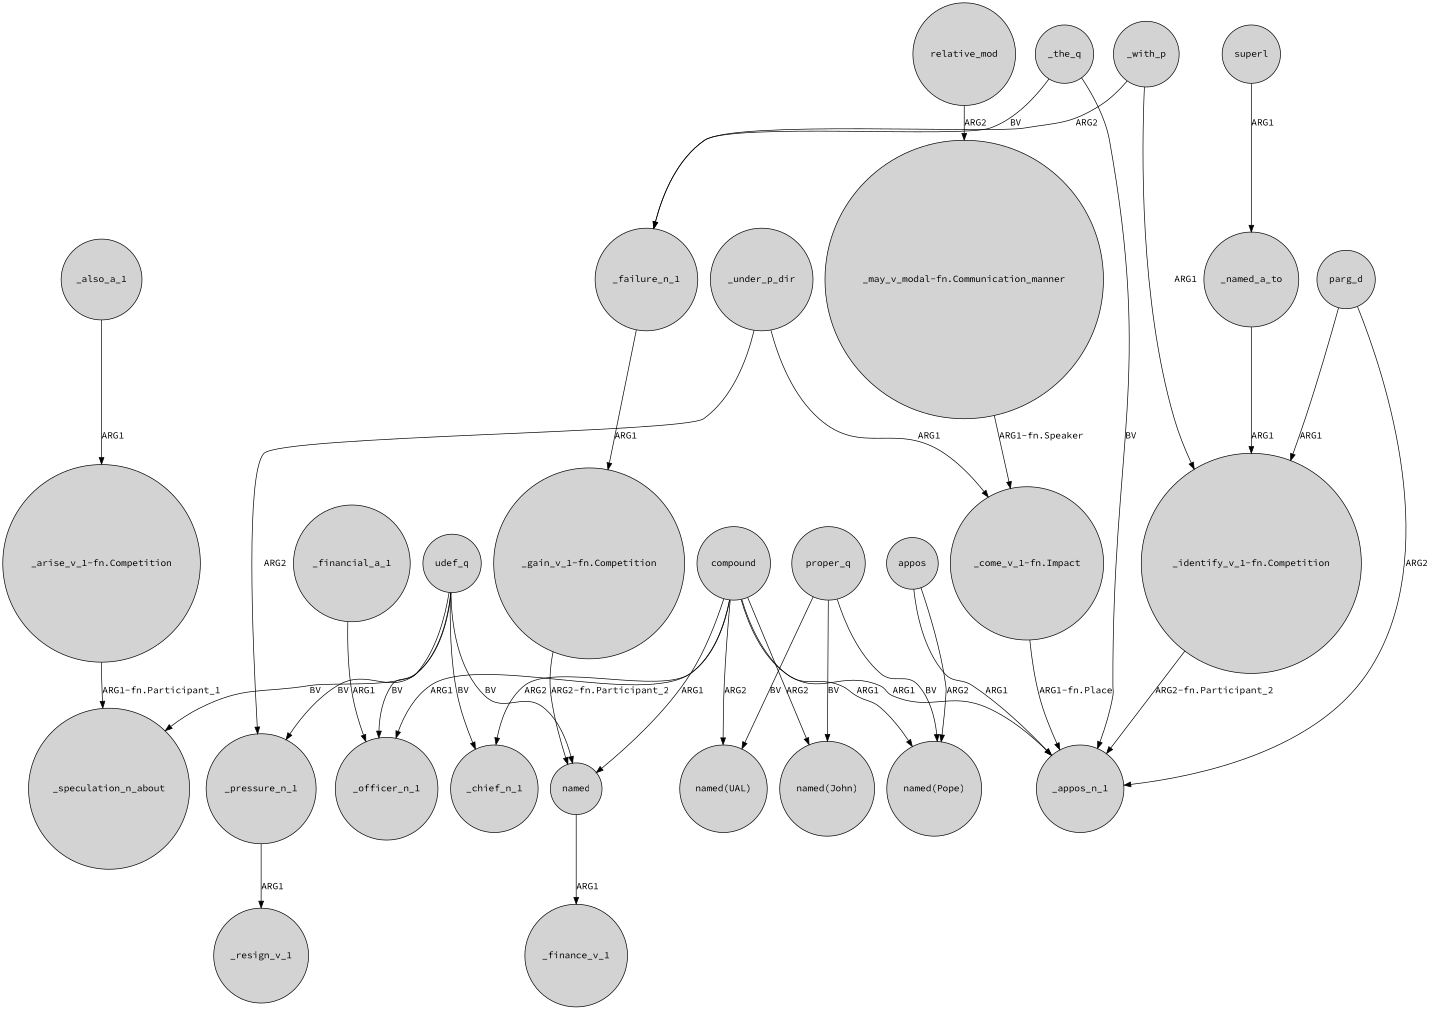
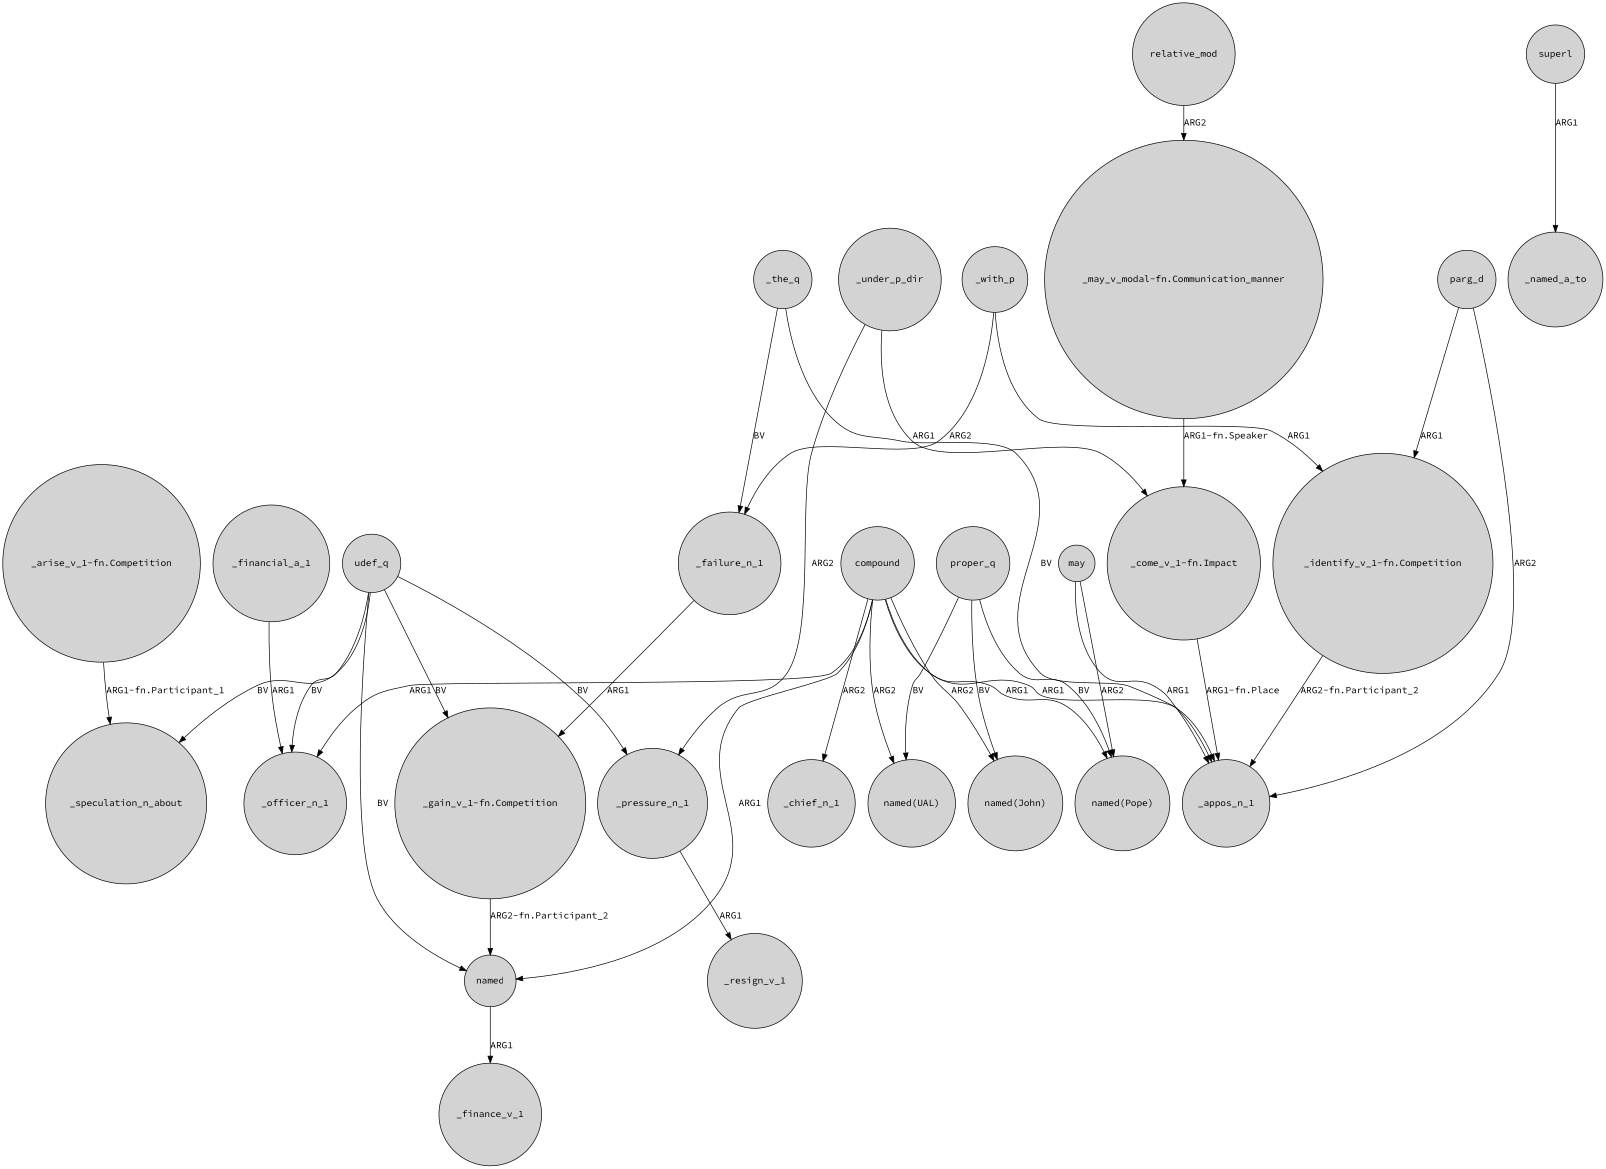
node "_also_a_1": removed
edge "_named_a_to" -> "_identify_v_1-fn.Competition": removed, label "ARG1"
node "appos": label "appos" -> "may"
edge "udef_q" -> "_chief_n_1": now "udef_q" -> "_gain_v_1-fn.Competition"
